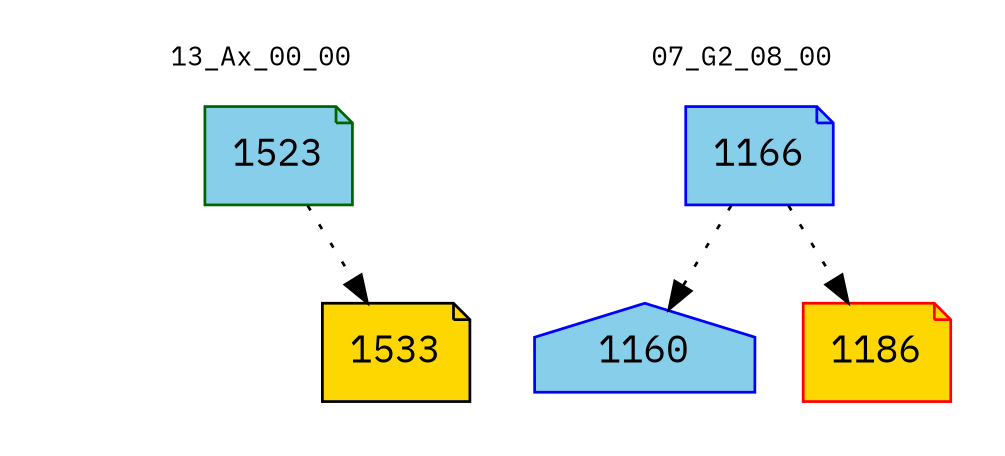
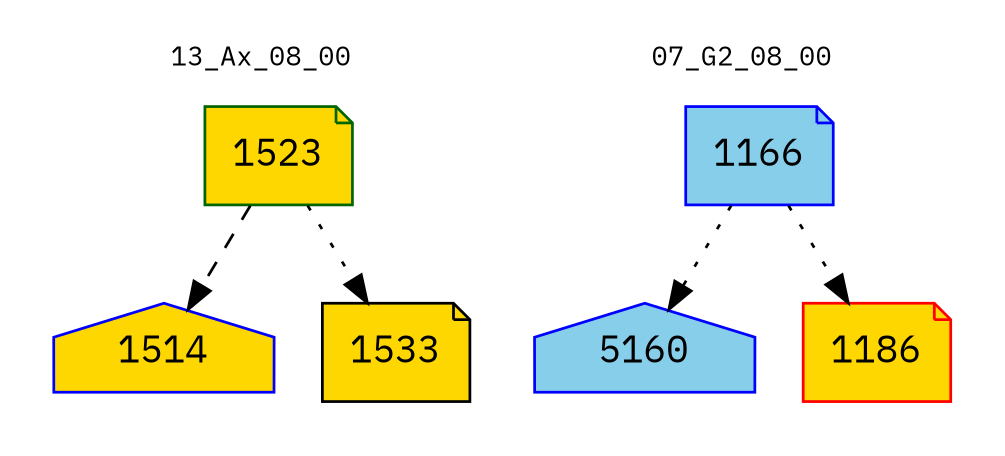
cluster "13_Ax_00_00": label "13_Ax_00_00" -> "13_Ax_08_00"
node "1523": fillcolor skyblue -> gold
node "1514": added
node "1160": label "1160" -> "5160"
